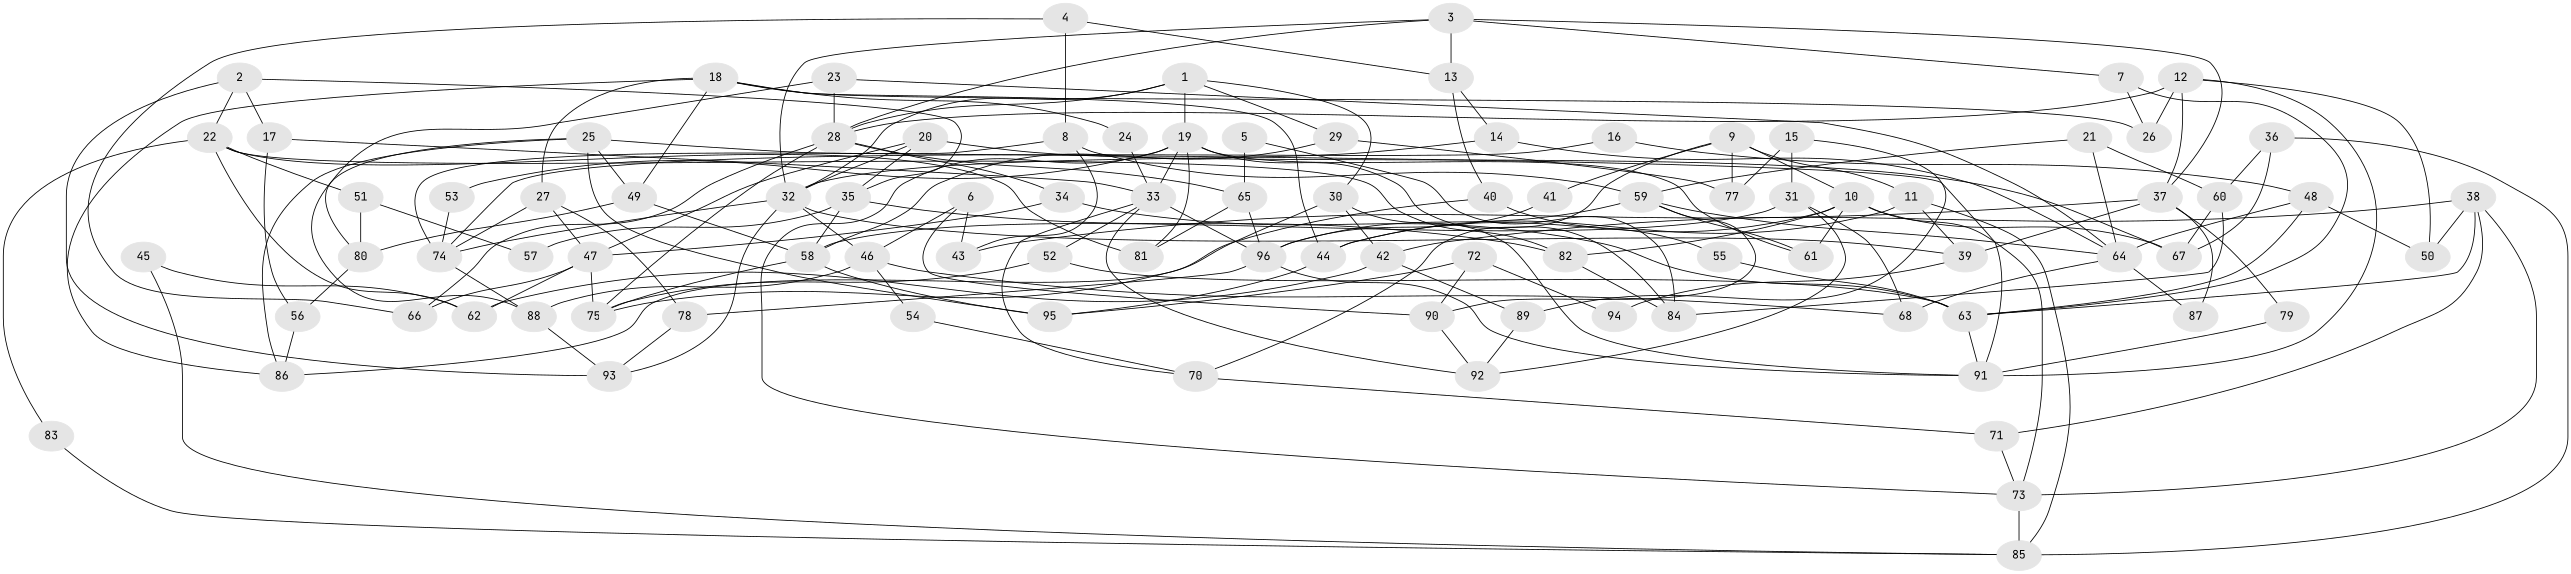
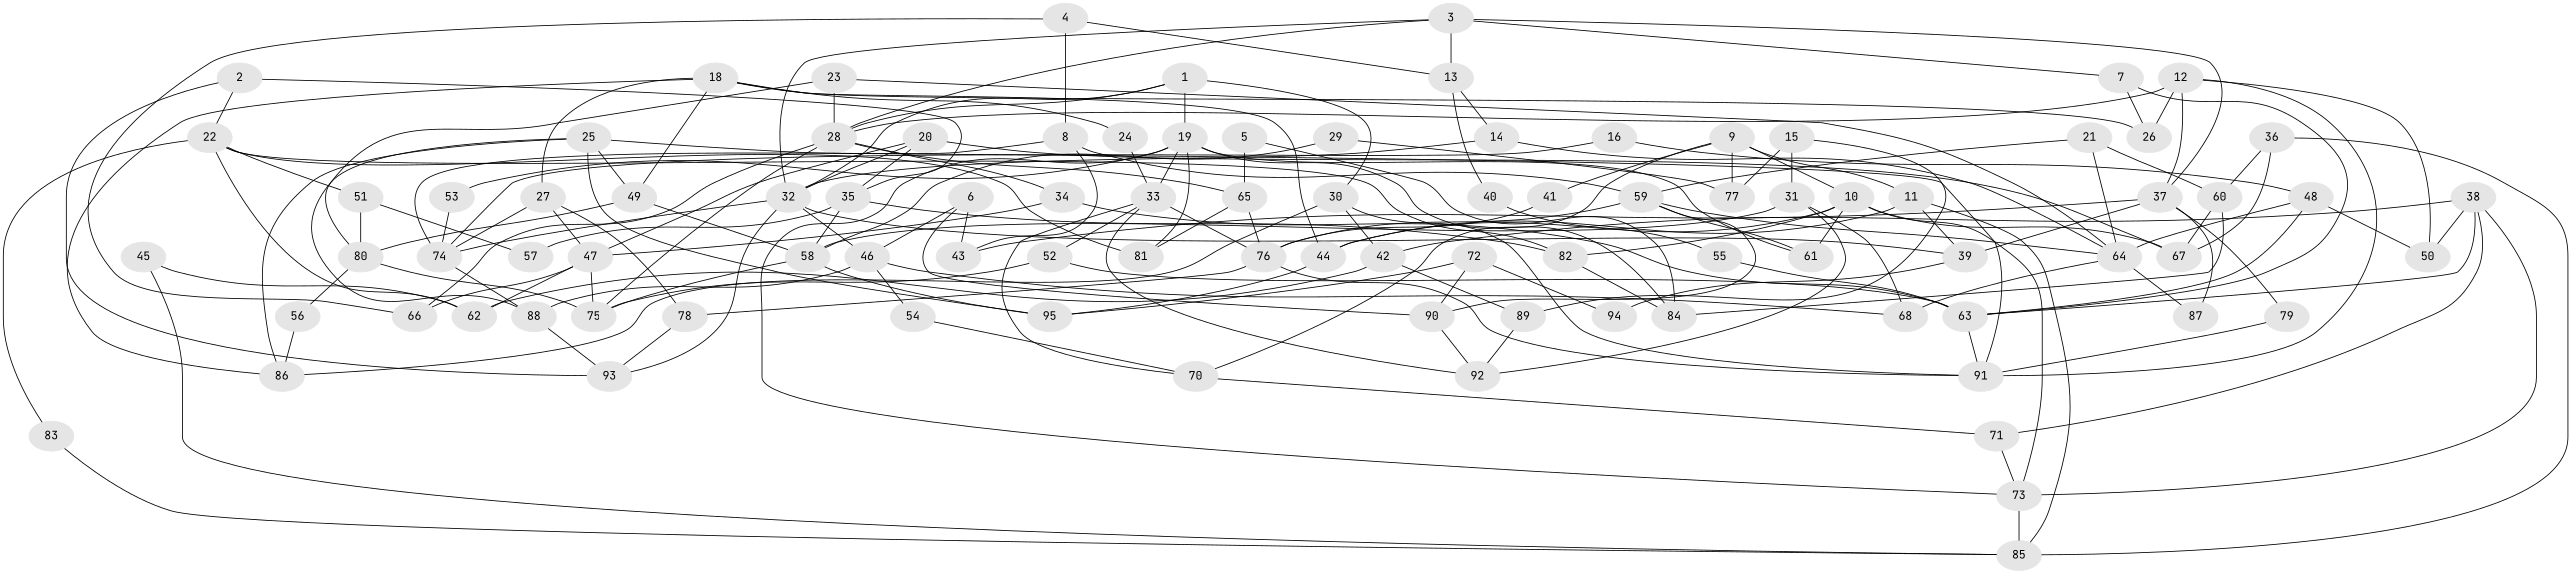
edge "1" -- "29": removed
node "17": removed
node "96": label "96" -> "76"
edge "40" -- "75": now "80" -- "75"
